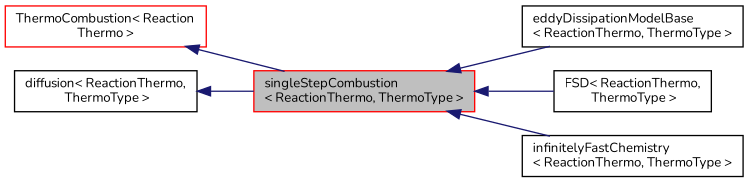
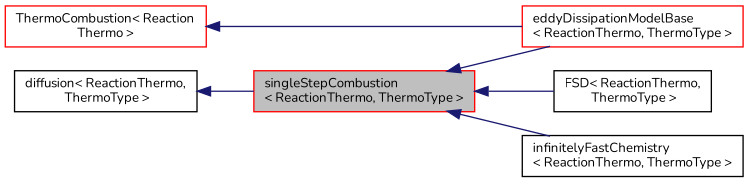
node "eddyDissipationModelBase < ReactionThermo, ThermoType >": color black -> red
edge "singleStepCombustion < ReactionThermo, ThermoType >" -> "ThermoCombustion< Reaction Thermo >": now "eddyDissipationModelBase < ReactionThermo, ThermoType >" -> "ThermoCombustion< Reaction Thermo >"
